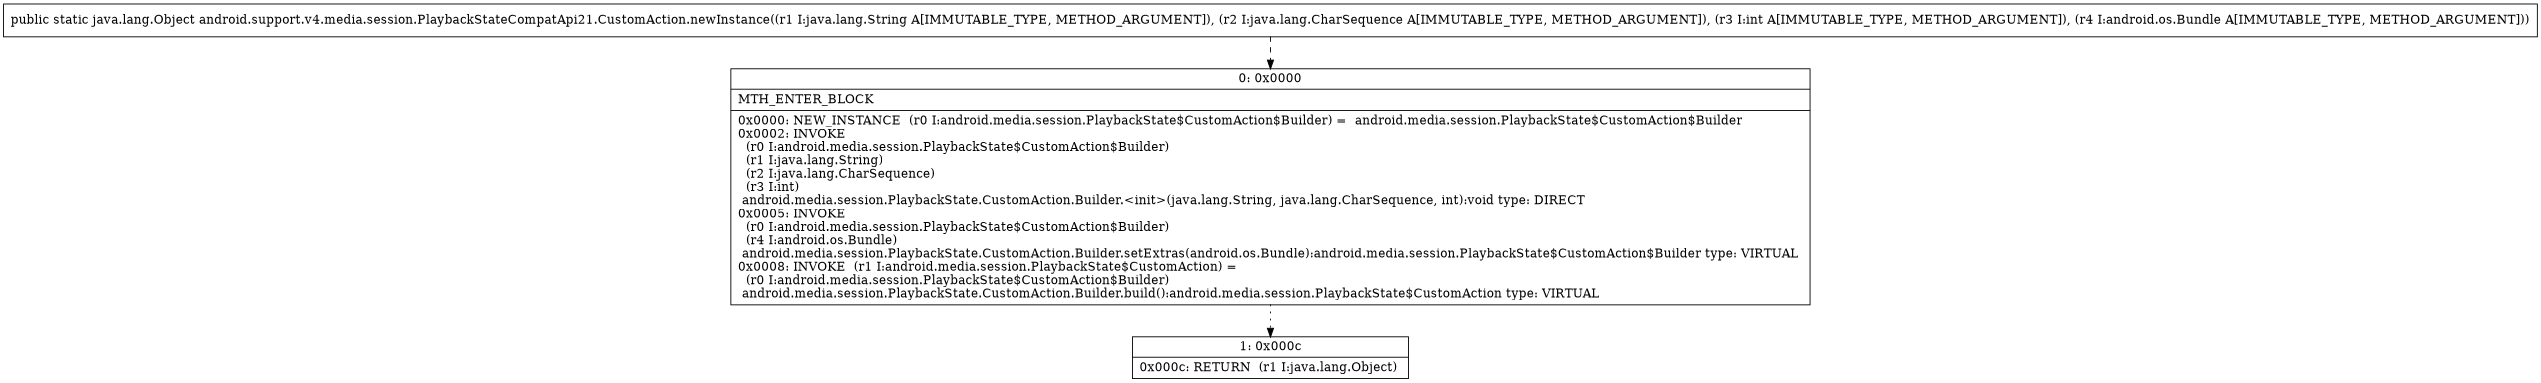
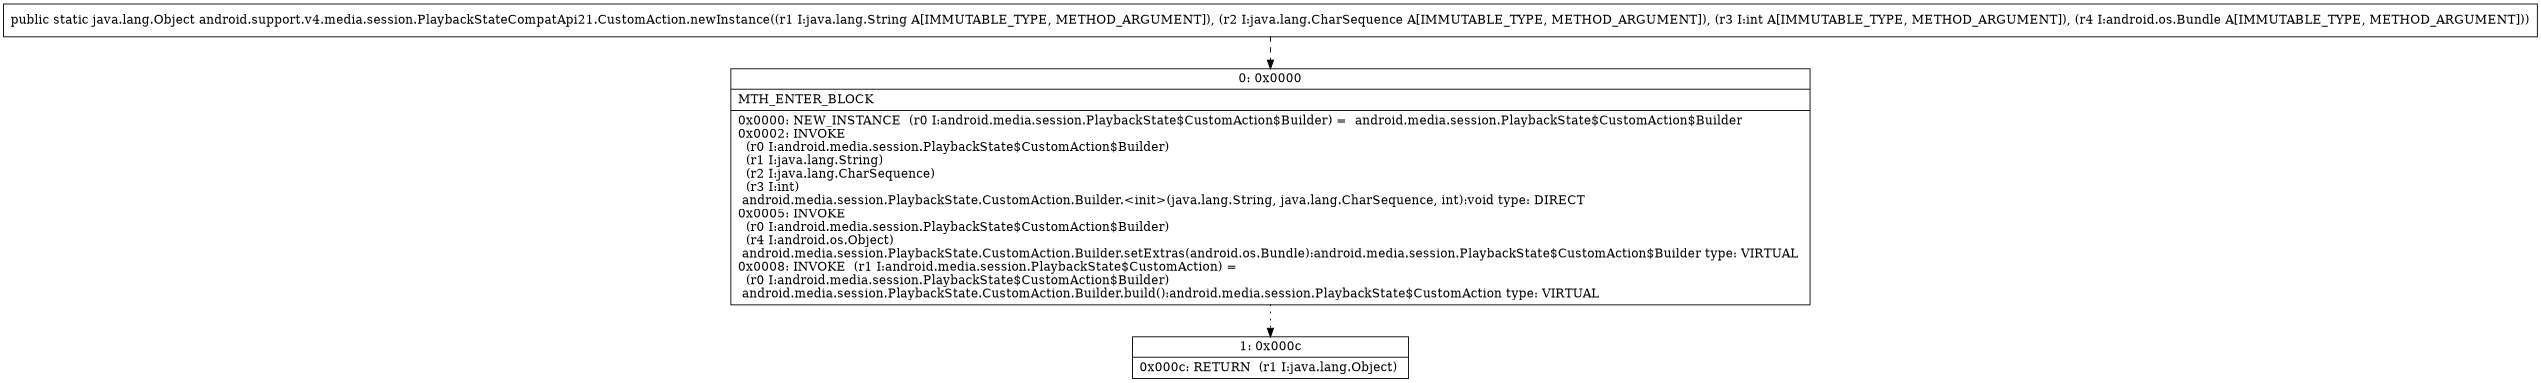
node "0: 0x0000": text "(r4 I:android.os.Bundle)" -> "(r4 I:android.os.Object)"
